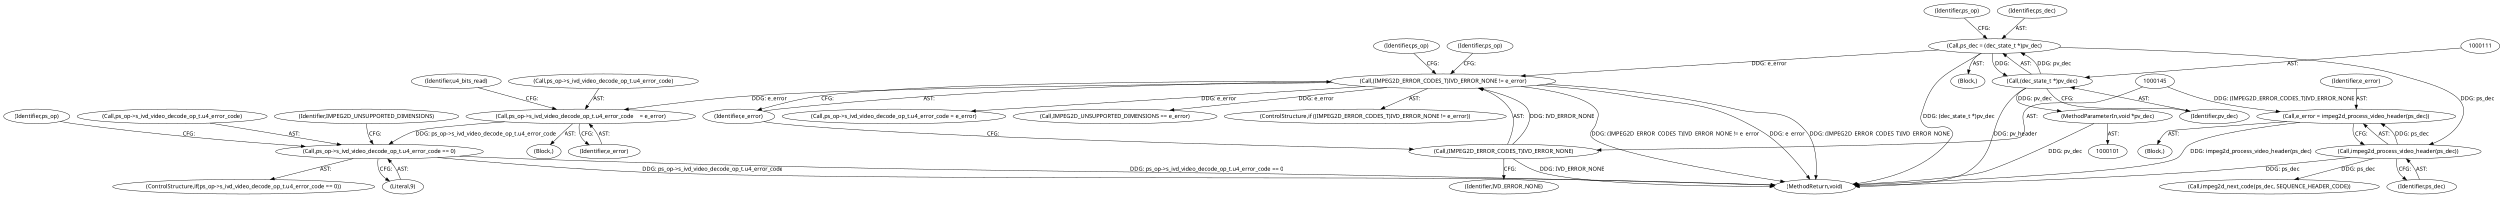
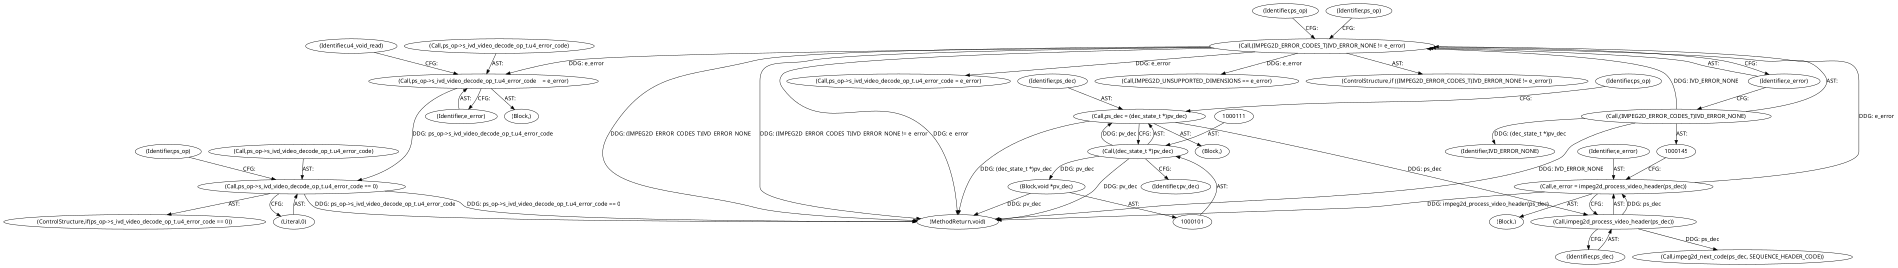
edge "(Call,ps_dec = (dec_state_t *)pv_dec)" -> "(Call,(IMPEG2D_ERROR_CODES_T)IVD_ERROR_NONE != e_error)": now "(Call,e_error = impeg2d_process_video_header(ps_dec))" -> "(Call,(IMPEG2D_ERROR_CODES_T)IVD_ERROR_NONE != e_error)"
edge "(Call,ps_dec = (dec_state_t *)pv_dec)" -> "(Call,(dec_state_t *)pv_dec)": label "DDG: " -> "CFG: "
node "(Identifier,u4_bits_read)": label "(Identifier,u4_bits_read)" -> "(Identifier,u4_void_read)"
edge "1000145" -> "(Call,e_error = impeg2d_process_video_header(ps_dec))": label "DDG: (IMPEG2D_ERROR_CODES_T)IVD_ERROR_NONE" -> "CFG: "
edge "(Identifier,pv_dec)" -> "(Call,(dec_state_t *)pv_dec)": now "1000101" -> "(Call,(dec_state_t *)pv_dec)"
node "(Identifier,IMPEG2D_UNSUPPORTED_DIMENSIONS)": removed
node "(MethodParameterIn,void *pv_dec)": label "(MethodParameterIn,void *pv_dec)" -> "(Block,void *pv_dec)"
edge "(Call,(dec_state_t *)pv_dec)" -> "(MethodReturn,void)": label "DDG: pv_header" -> "DDG: pv_dec"
edge "1000145" -> "(Call,(IMPEG2D_ERROR_CODES_T)IVD_ERROR_NONE)": reversed
edge "(Call,(IMPEG2D_ERROR_CODES_T)IVD_ERROR_NONE)" -> "(Identifier,IVD_ERROR_NONE)": label "CFG: " -> "DDG: (dec_state_t *)pv_dec"
edge "(Call,impeg2d_process_video_header(ps_dec))" -> "(MethodReturn,void)": removed, label "DDG: ps_dec"
node "(Literal,9)": label "(Literal,9)" -> "(Literal,0)"
